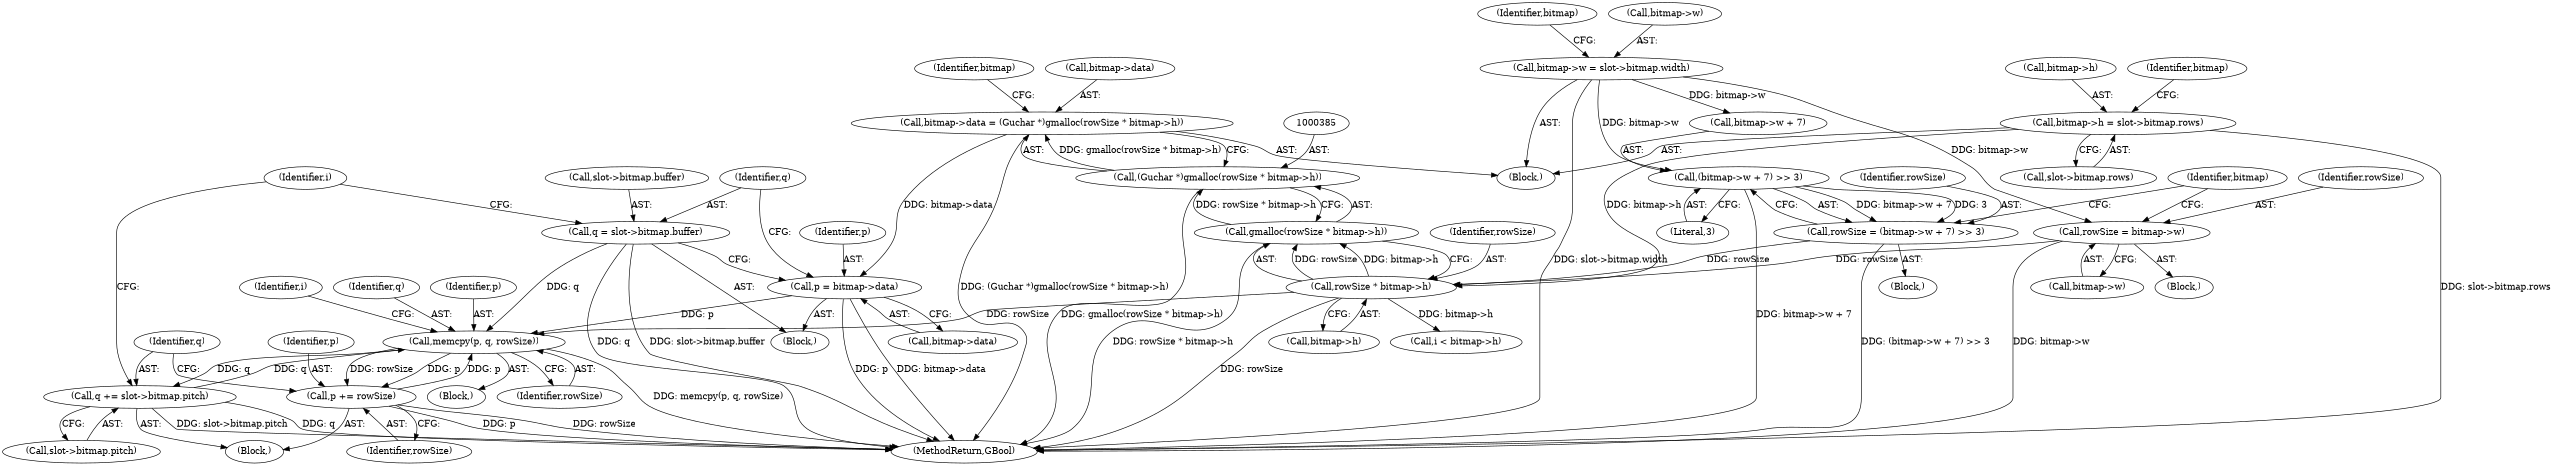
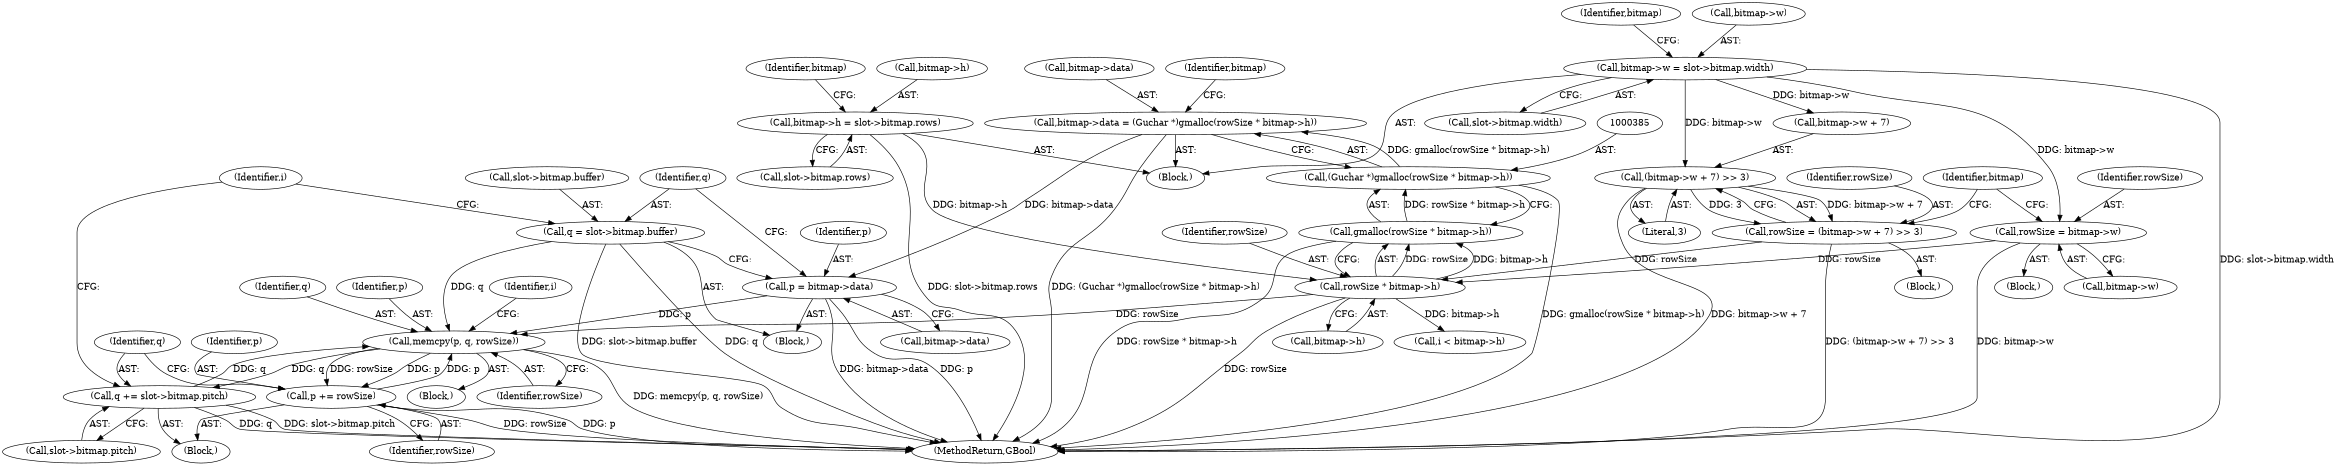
node "(Call,slot->bitmap.width)": added
edge "(Call,(bitmap->w + 7) >> 3)" -> "(Literal,3)": label "CFG: " -> "AST: "
